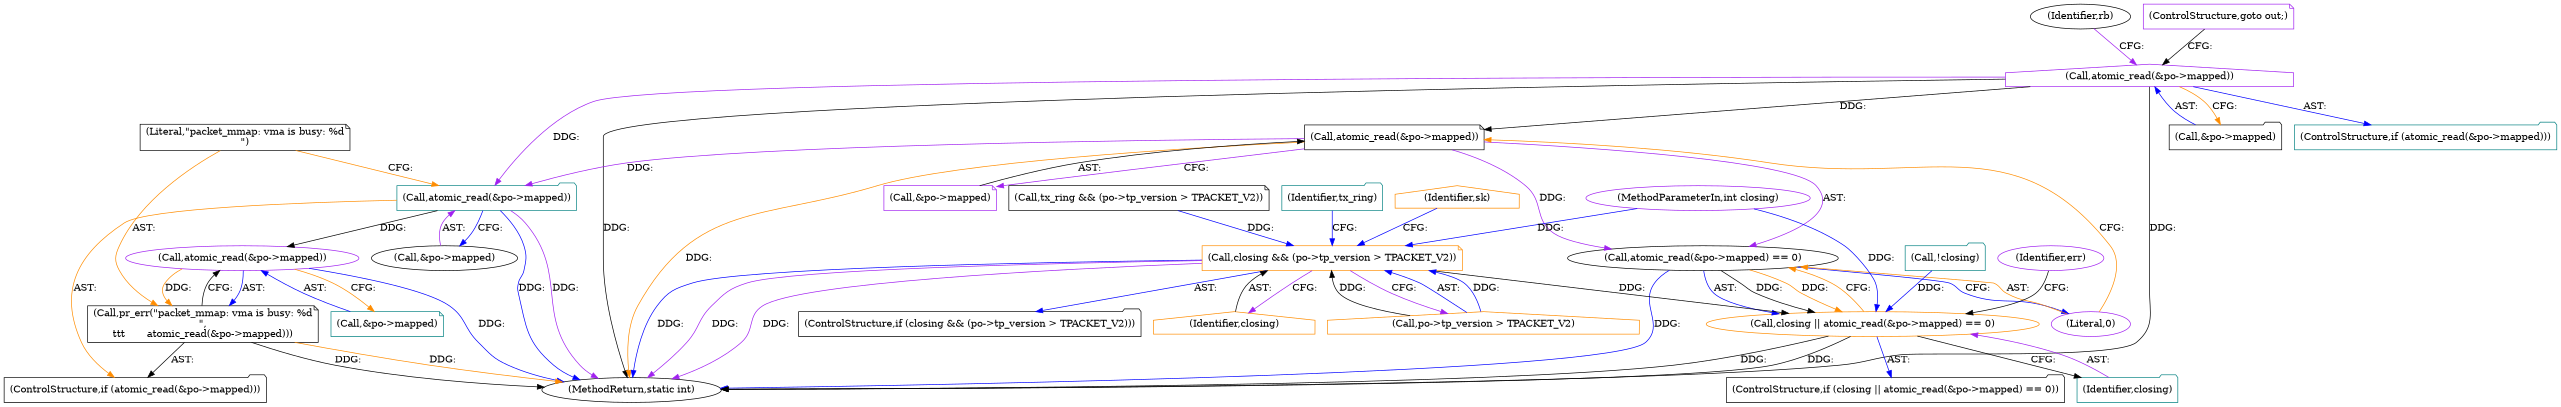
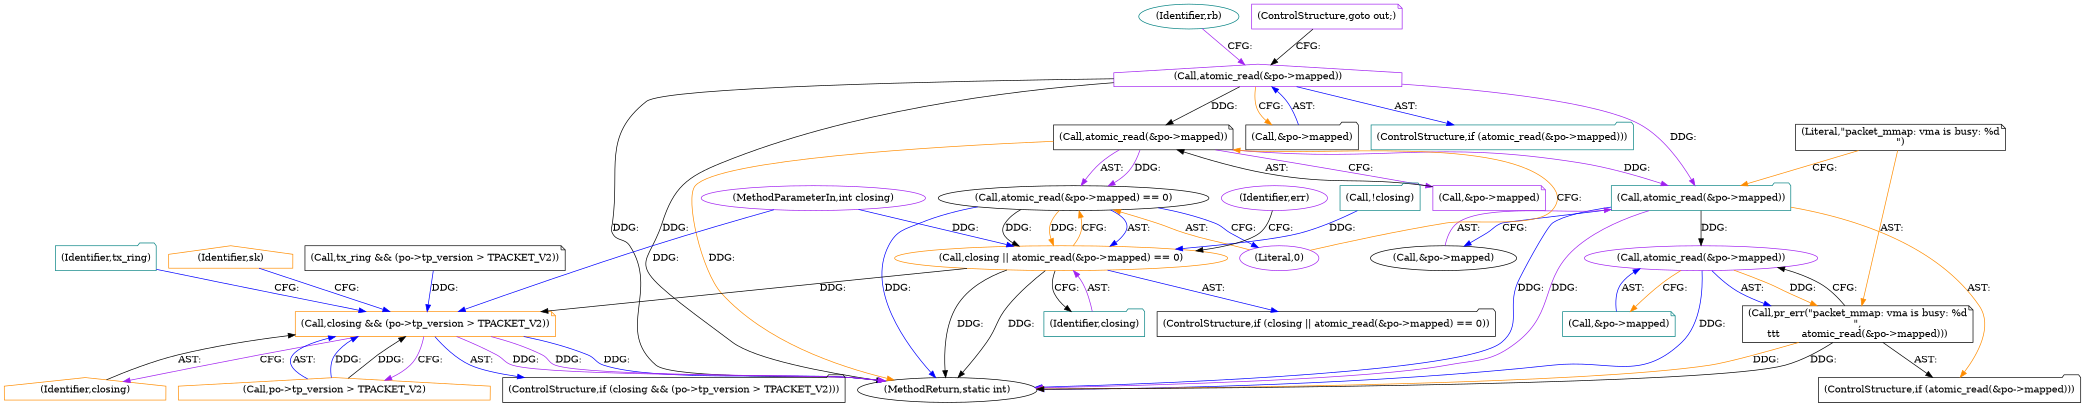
node "(Identifier,rb)": color black -> teal
edge "(Call,closing && (po->tp_version > TPACKET_V2))" -> "(Call,closing || atomic_read(&po->mapped) == 0)": reversed
